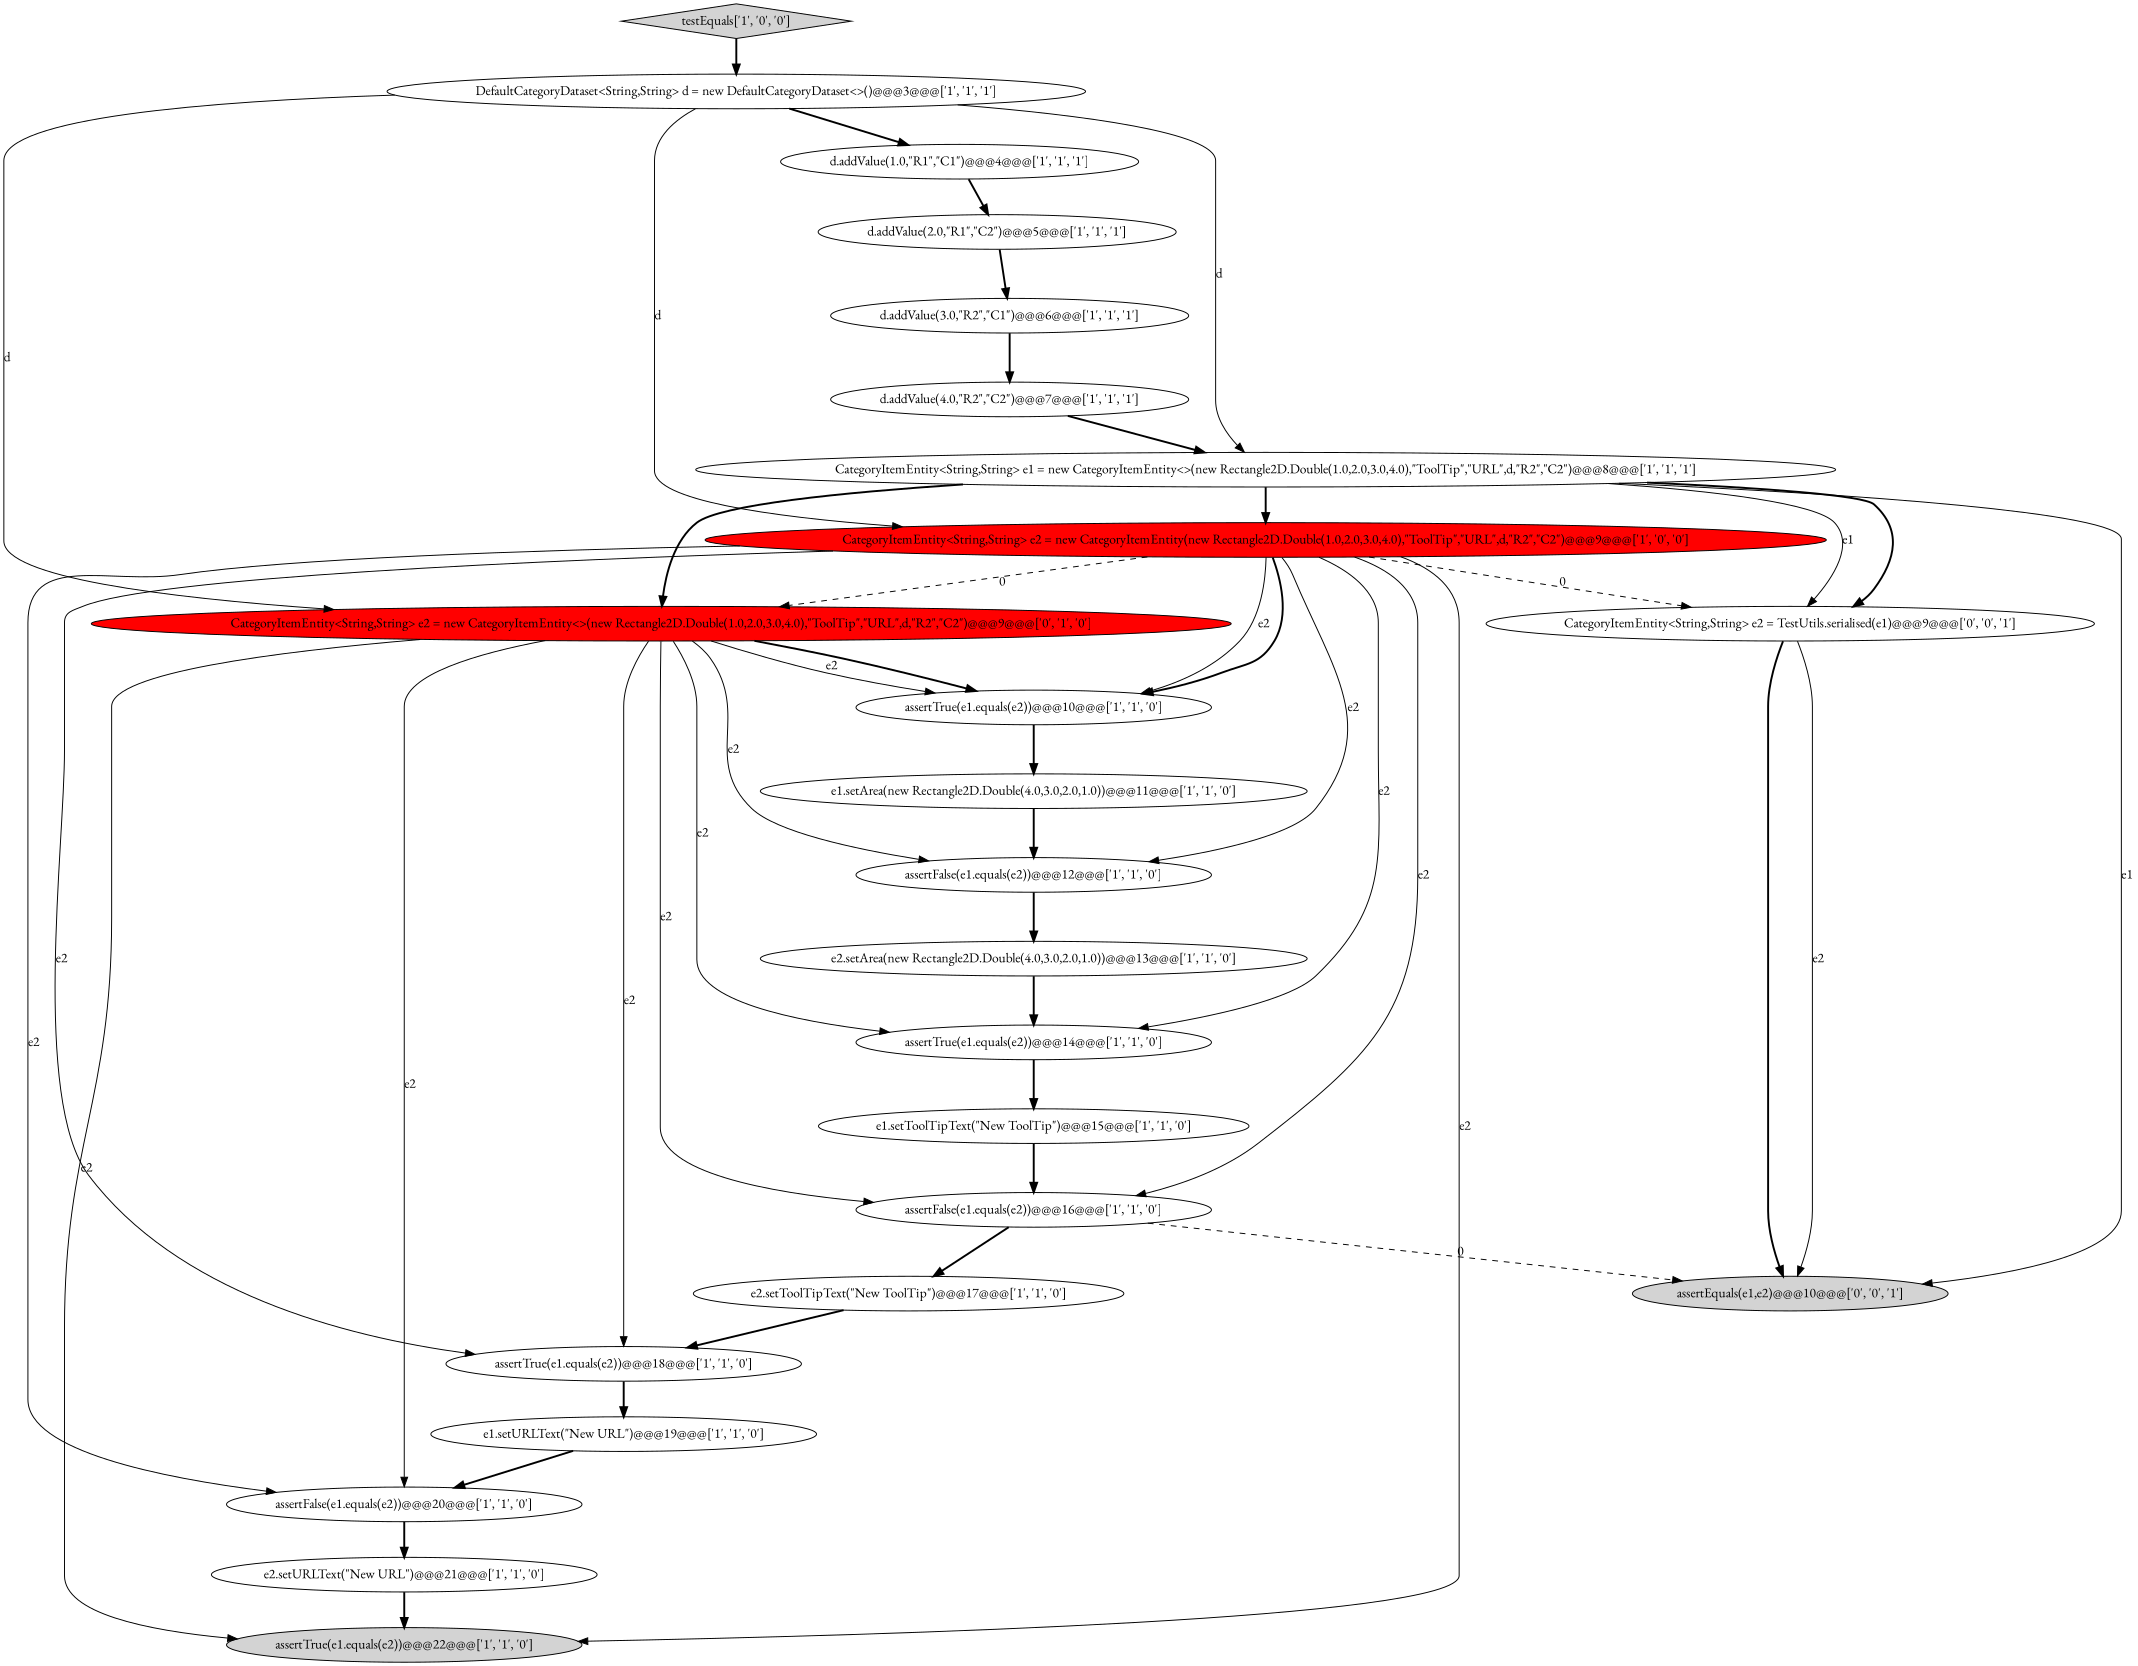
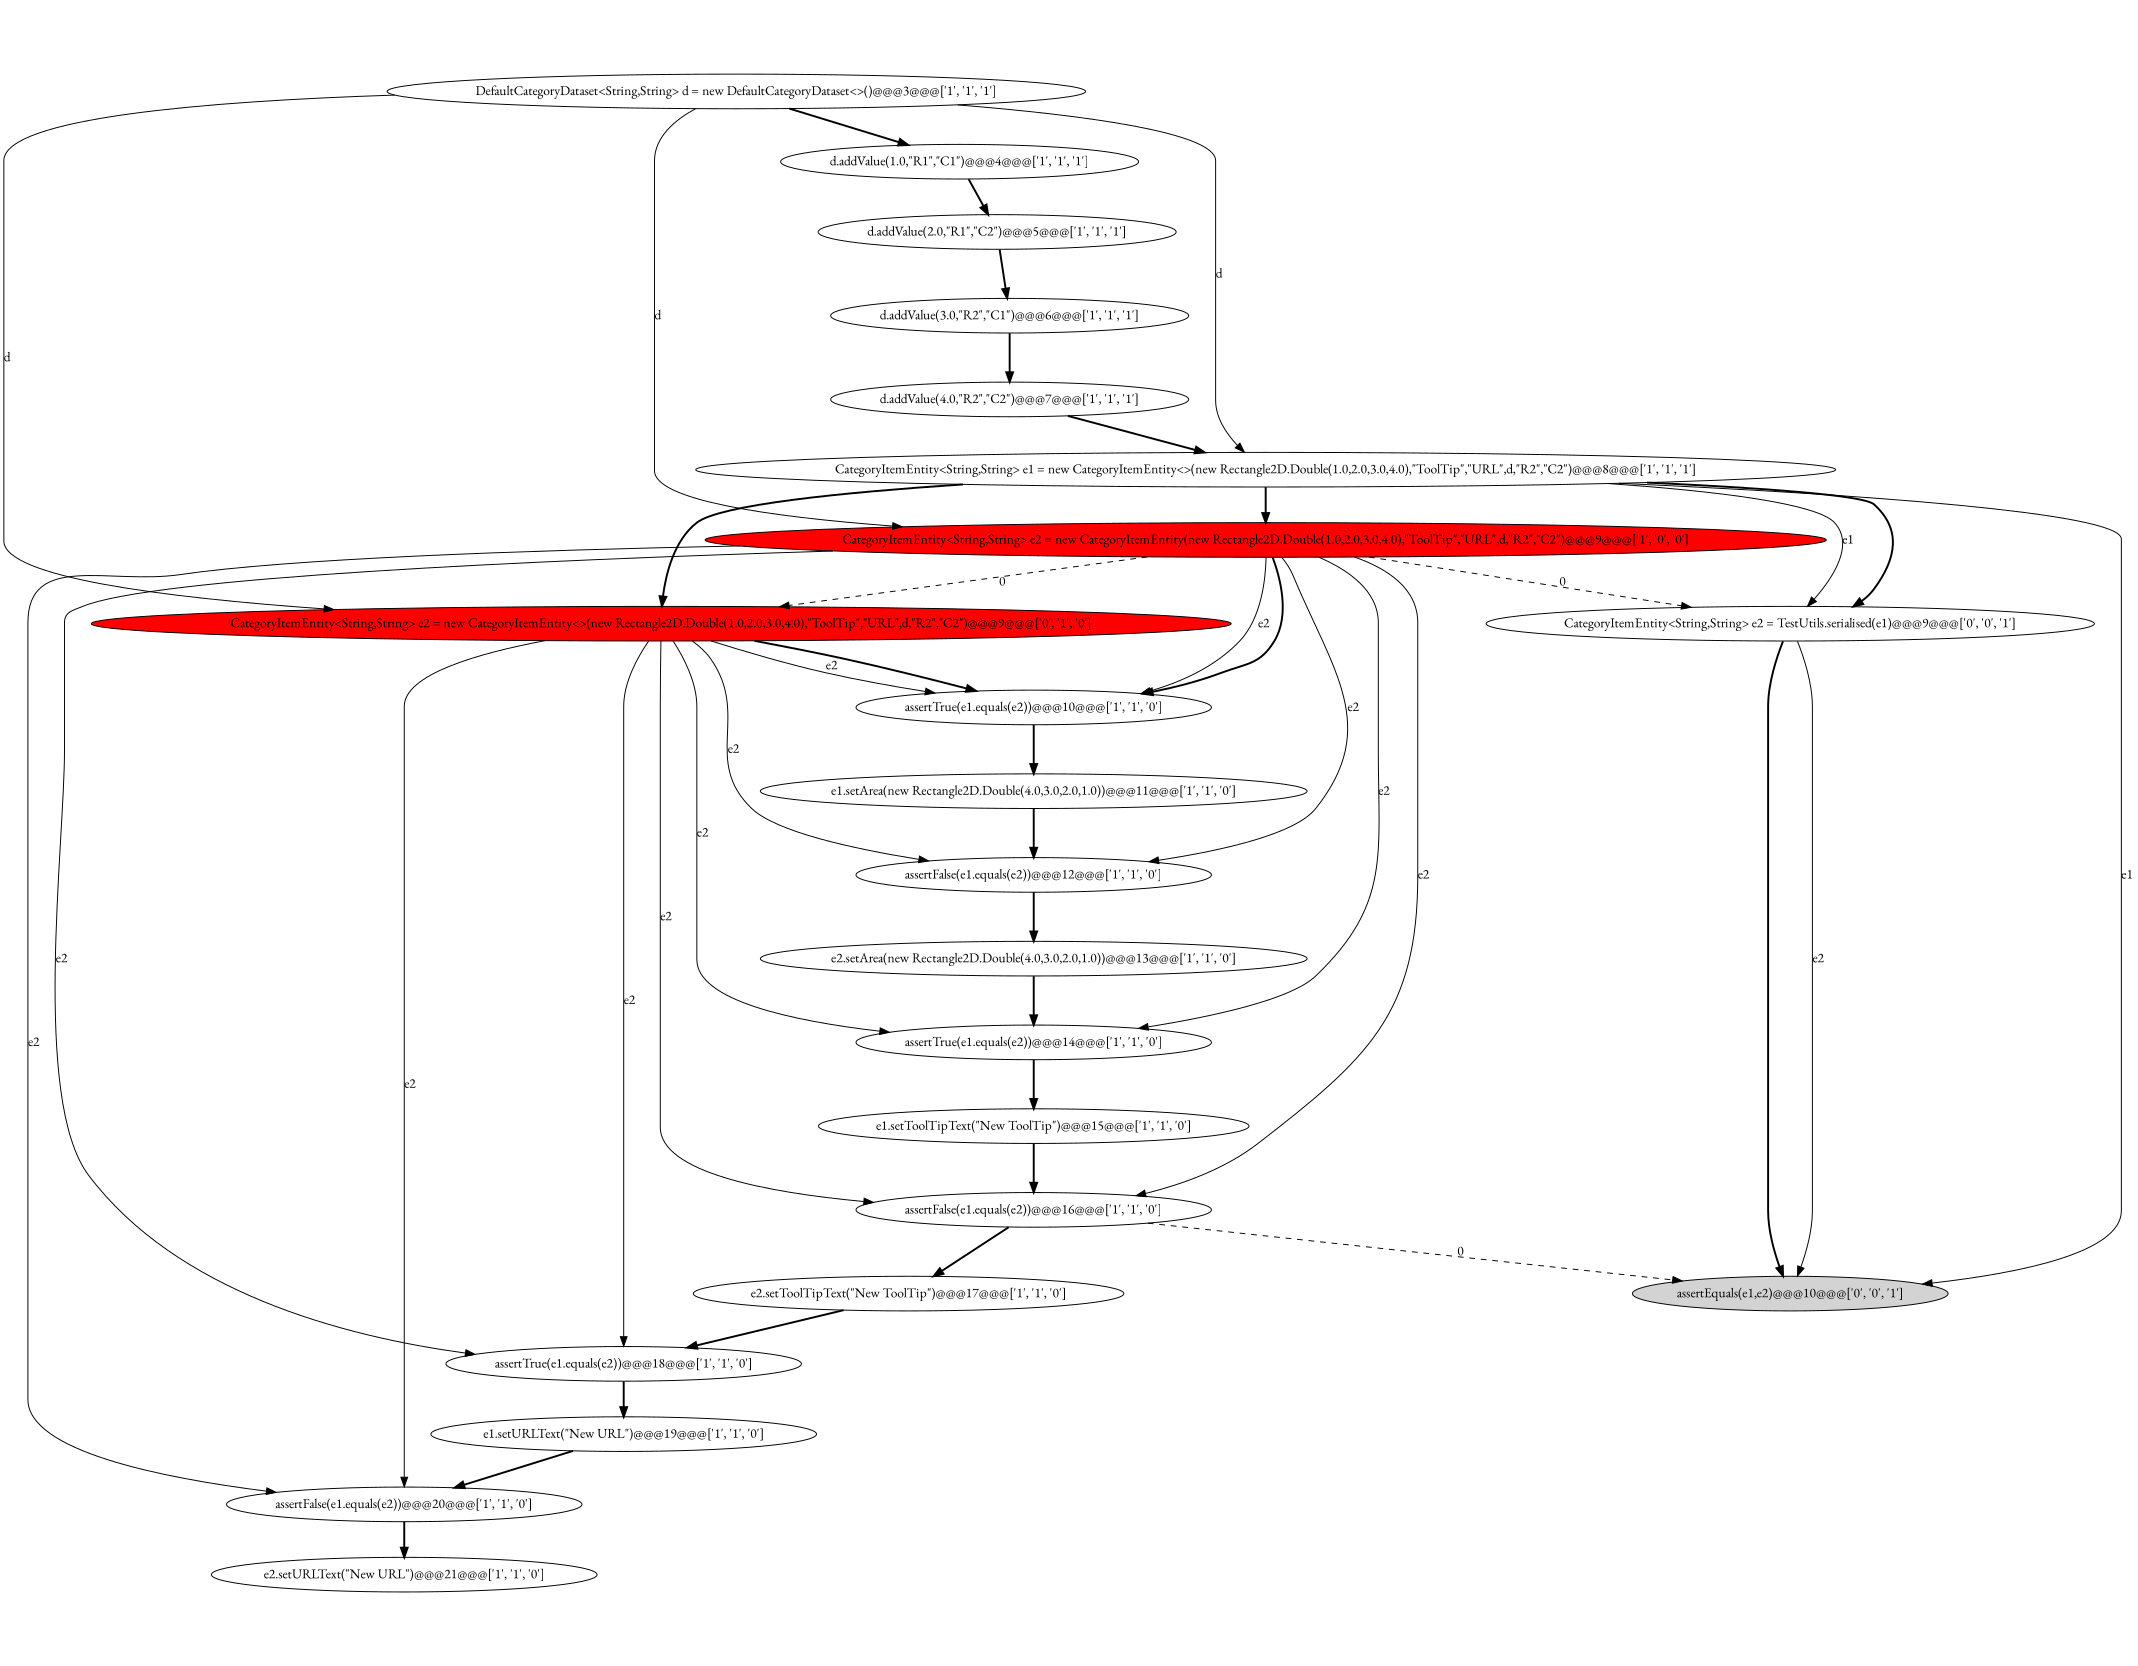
node "testEquals['1', '0', '0']": removed
node "assertTrue(e1.equals(e2))@@@22@@@['1', '1', '0']": removed
